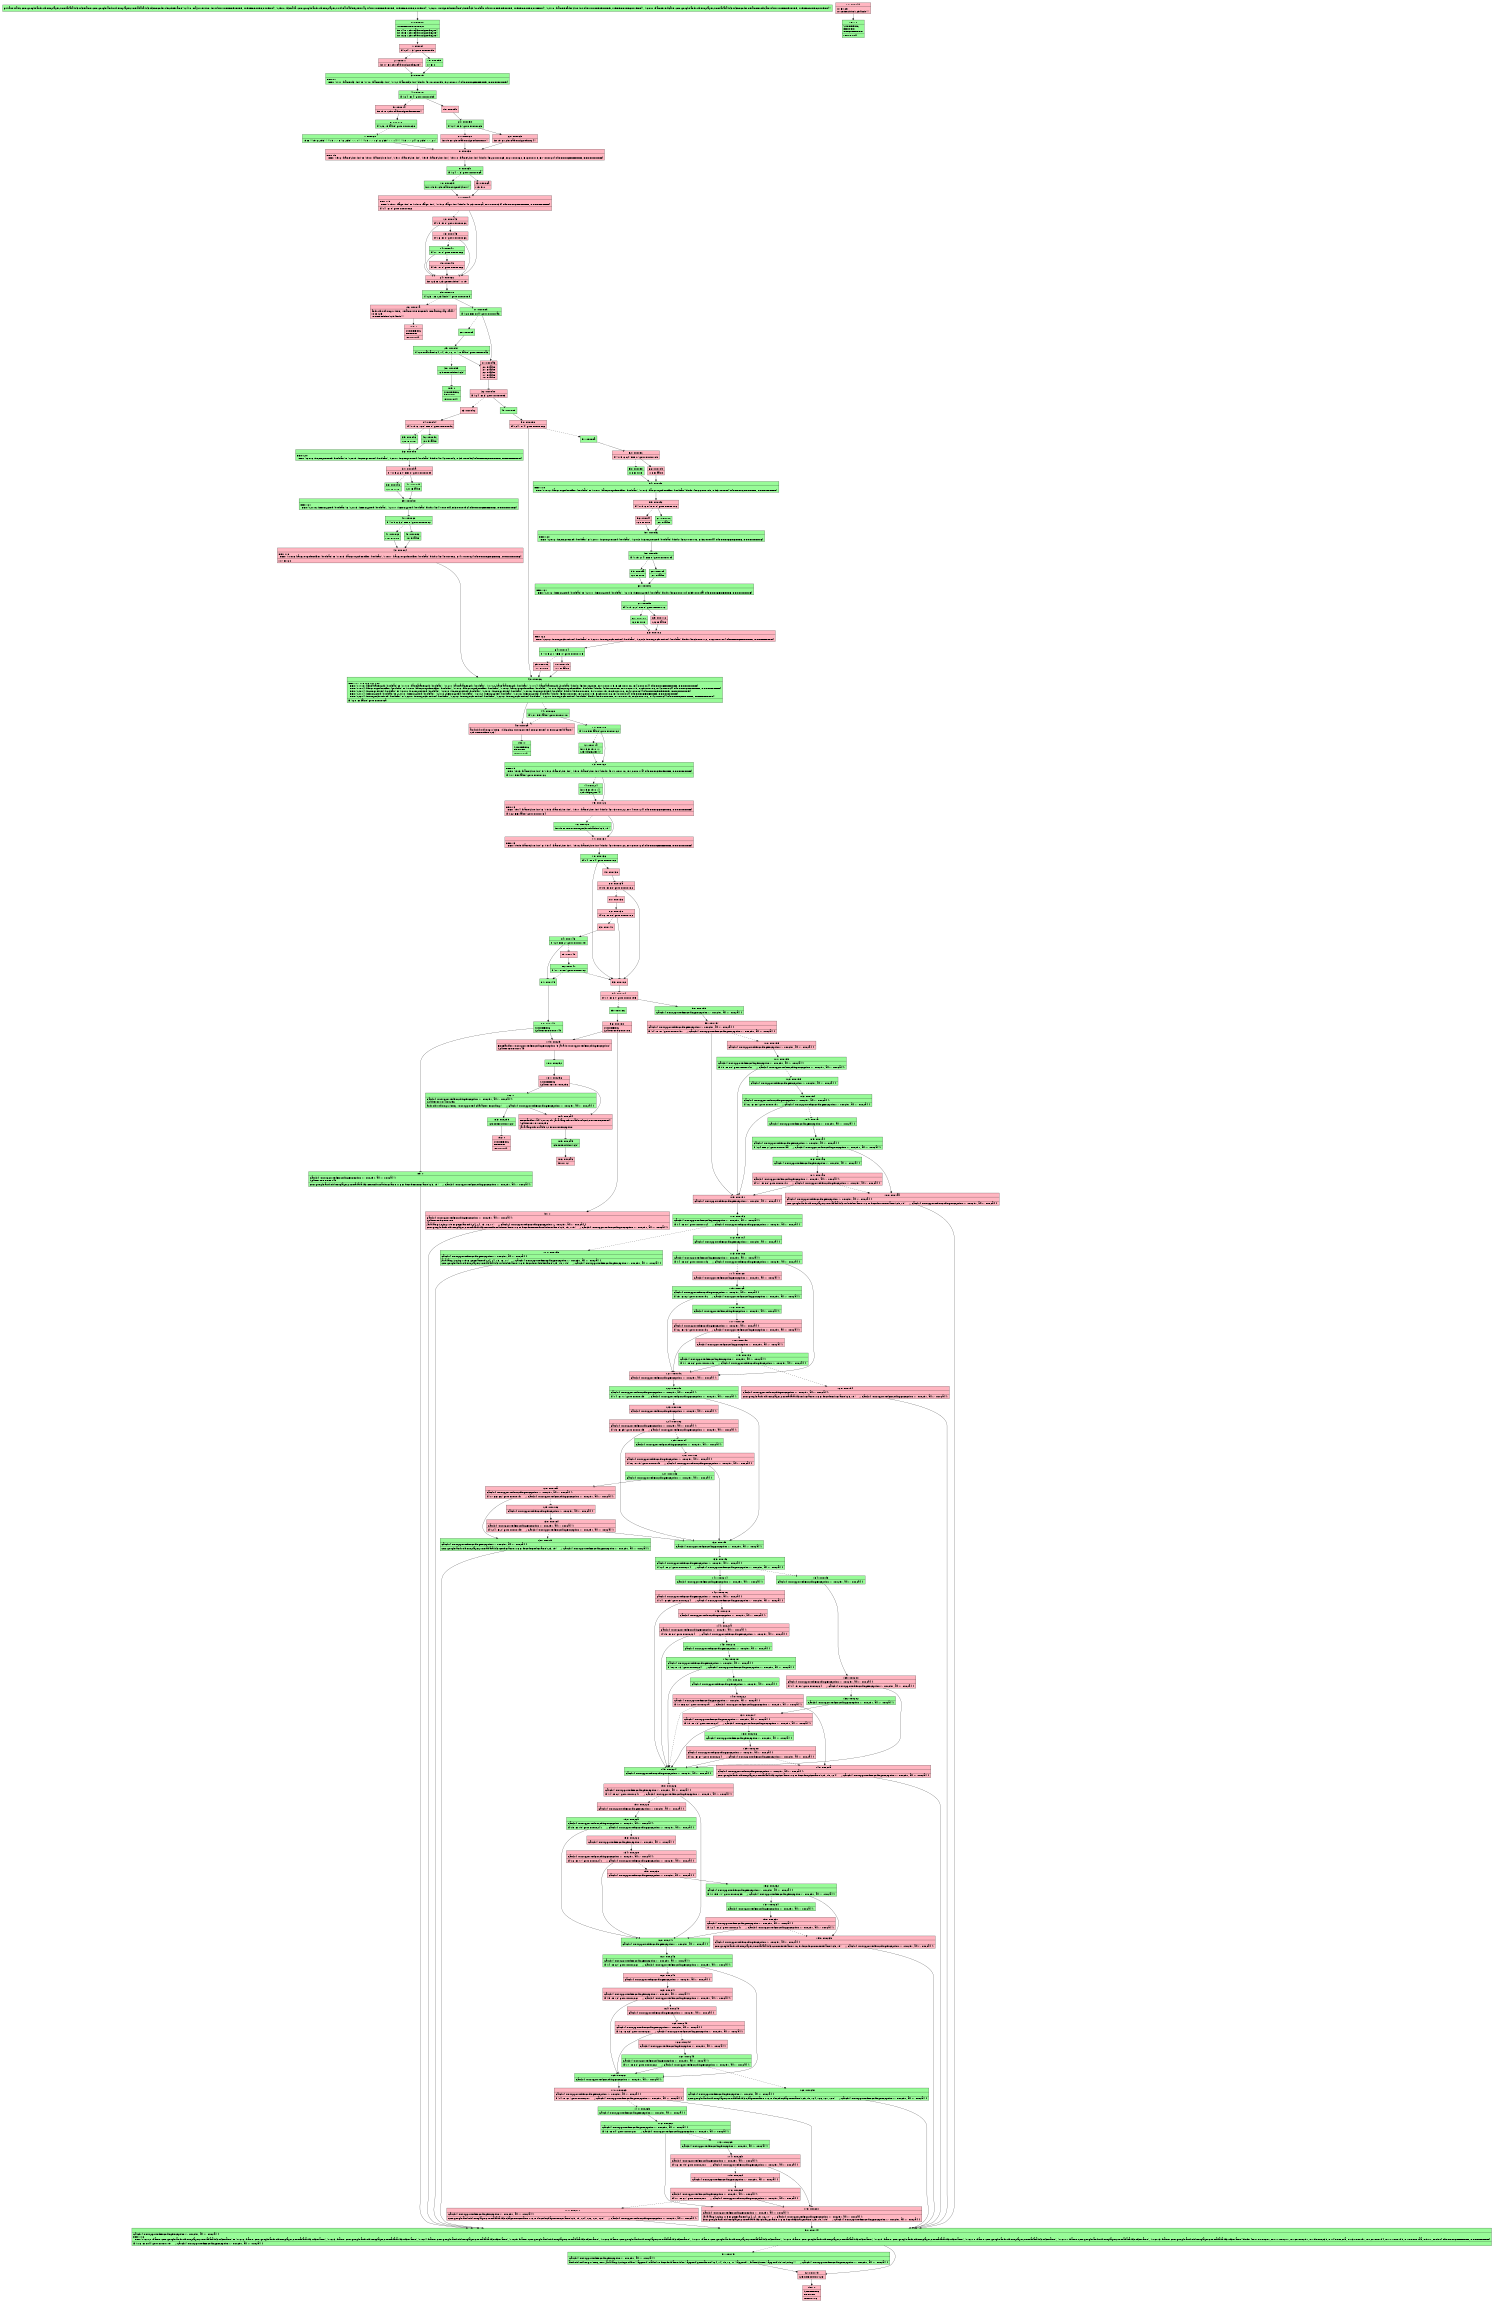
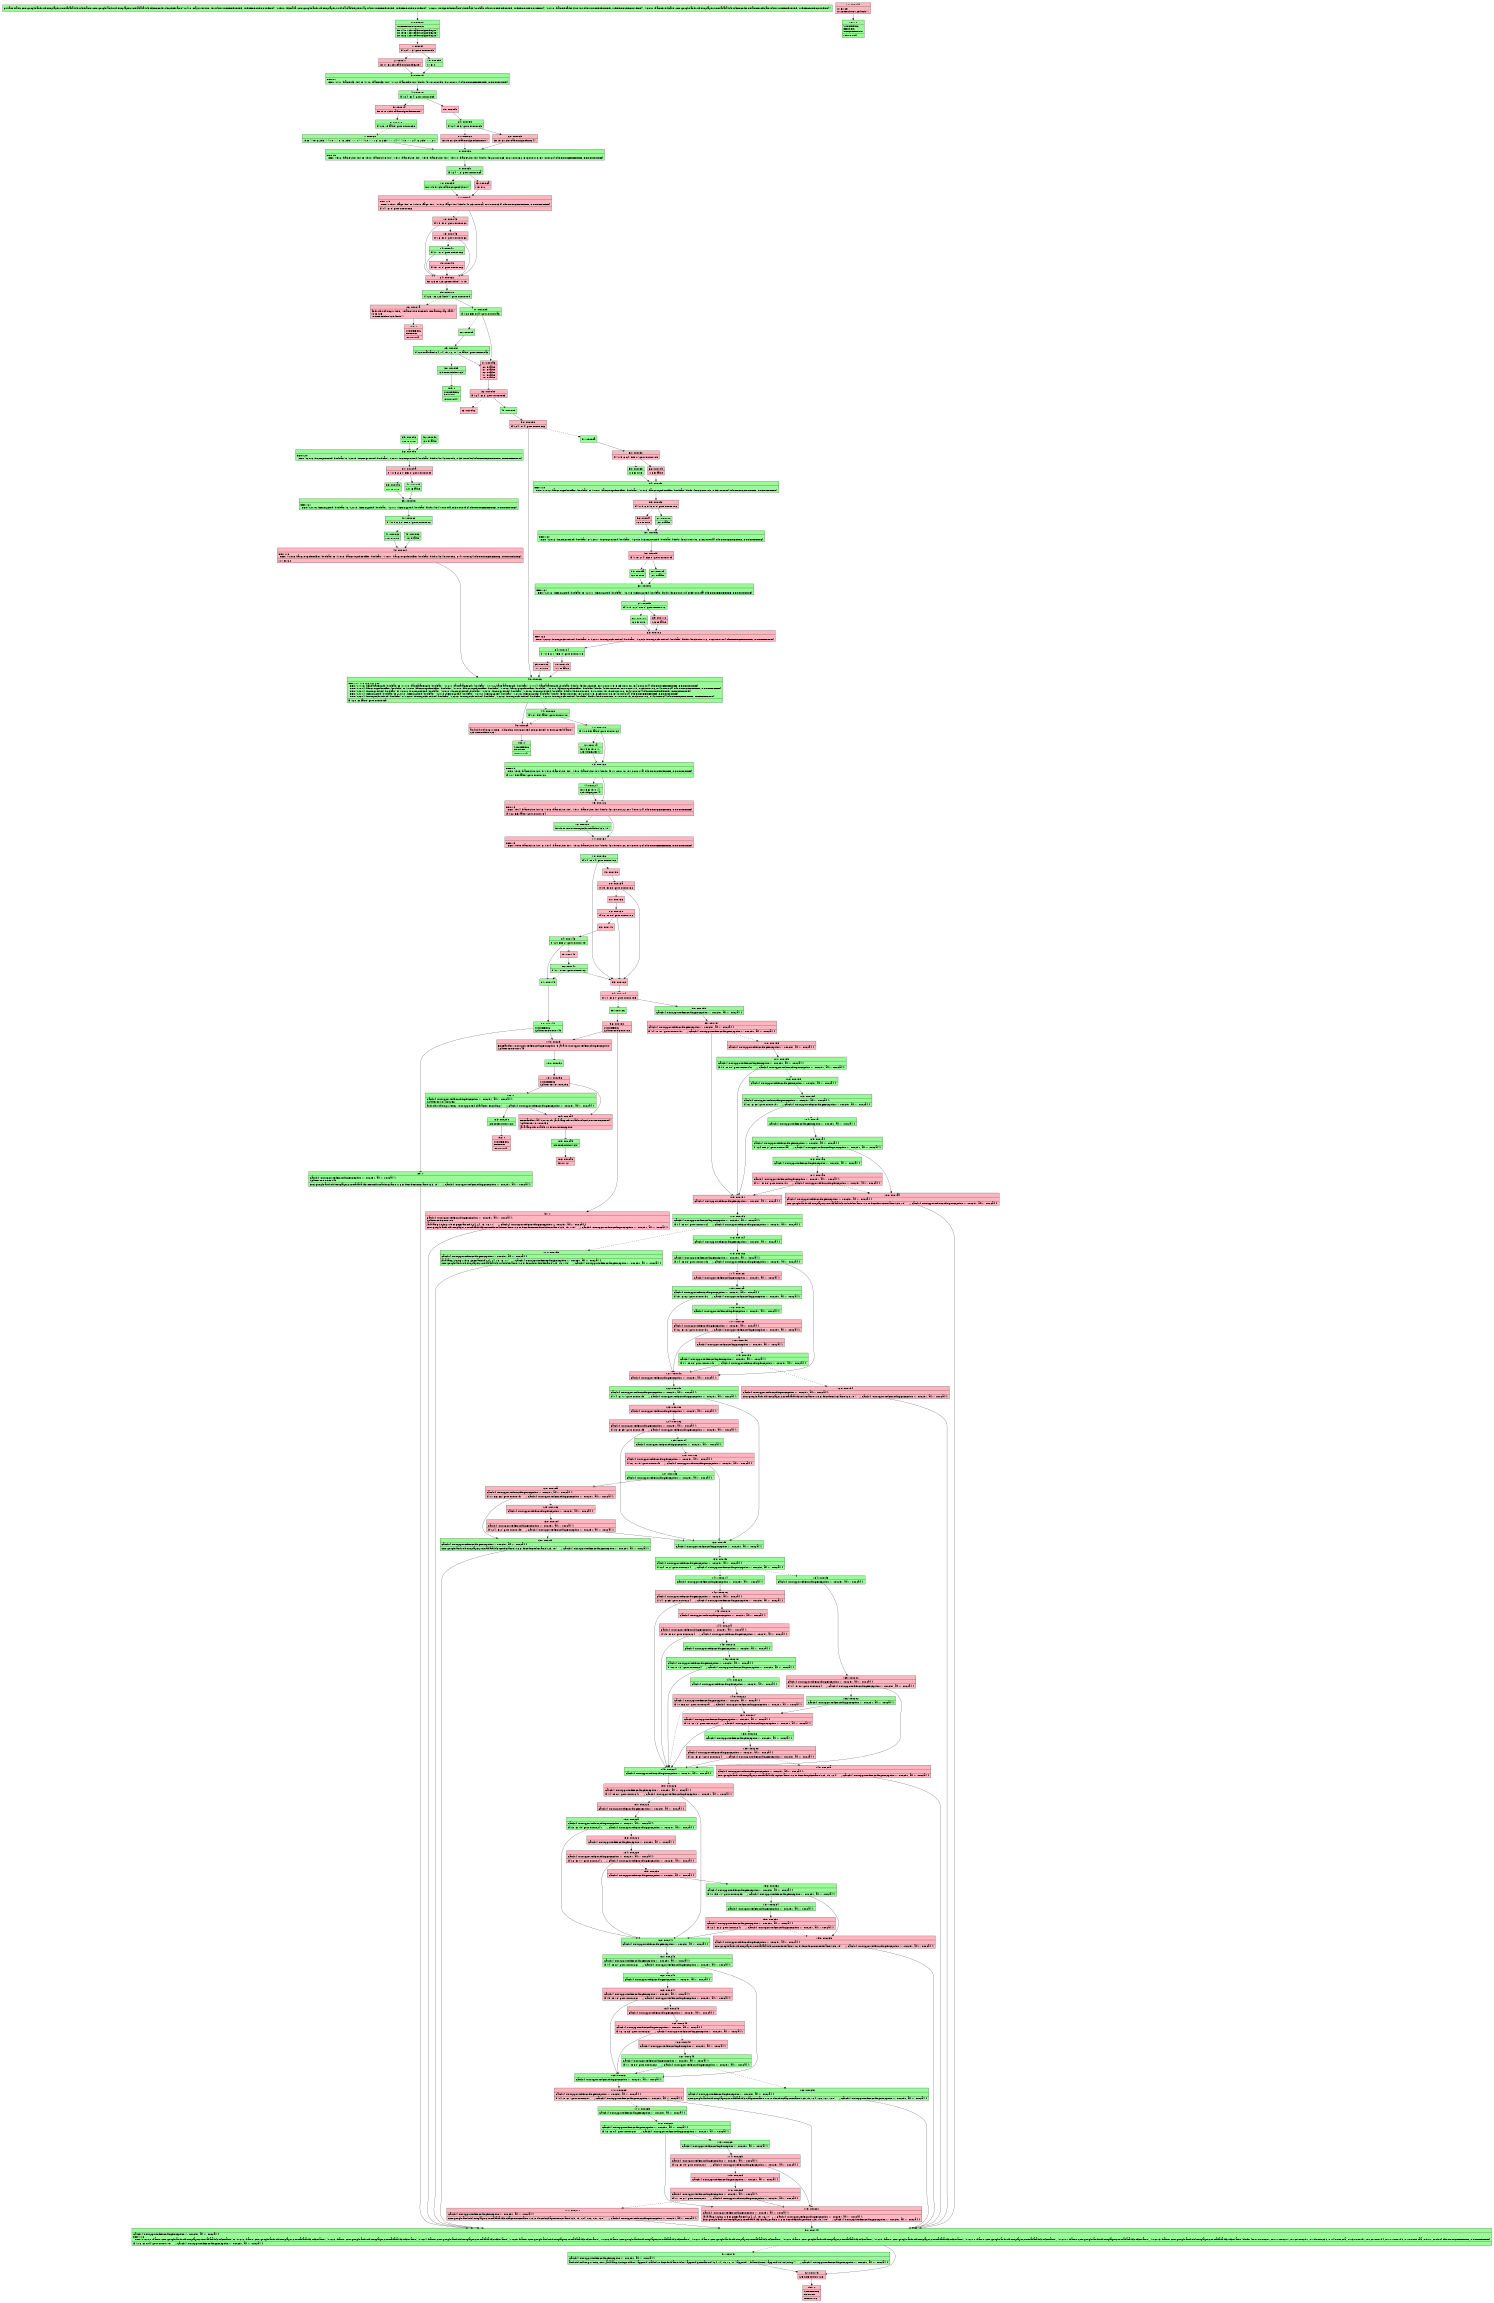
node "8: 0x0038": fillcolor lightpink -> palegreen
node "34: 0x00b4": removed
edge "40: 0x00c0" -> "48: 0x00e2": removed
node "58: 0x00f8": fillcolor palegreen -> lightpink
edge "77: 0x0134" -> "78: 0x0136": removed
edge "148: 0x0222" -> "140: 0x020a": now "148: 0x0222" -> "137: 0x0204"
node "162: 0x0245": fillcolor lightpink -> palegreen
